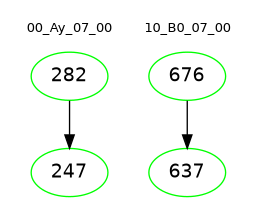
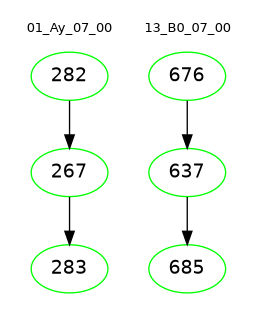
cluster "00_Ay_07_00": label "00_Ay_07_00" -> "01_Ay_07_00"
cluster "10_B0_07_00": label "10_B0_07_00" -> "13_B0_07_00"
node "247": label "247" -> "267"
node "283": added
node "685": added
